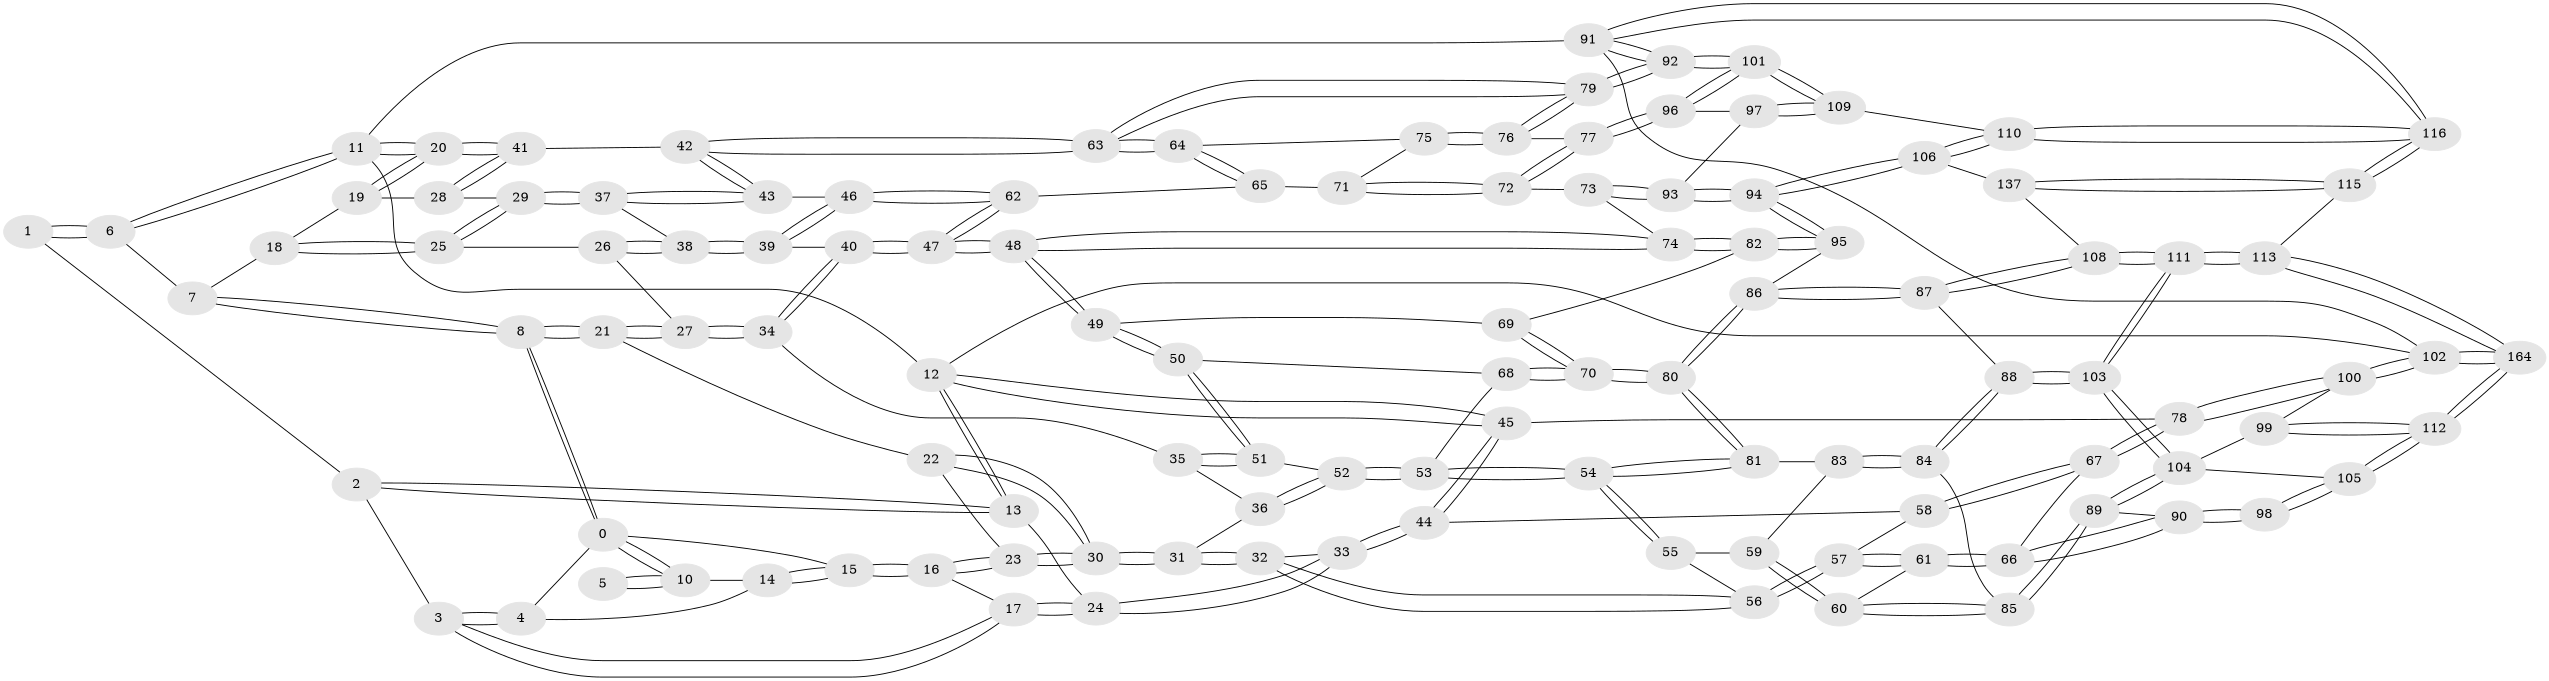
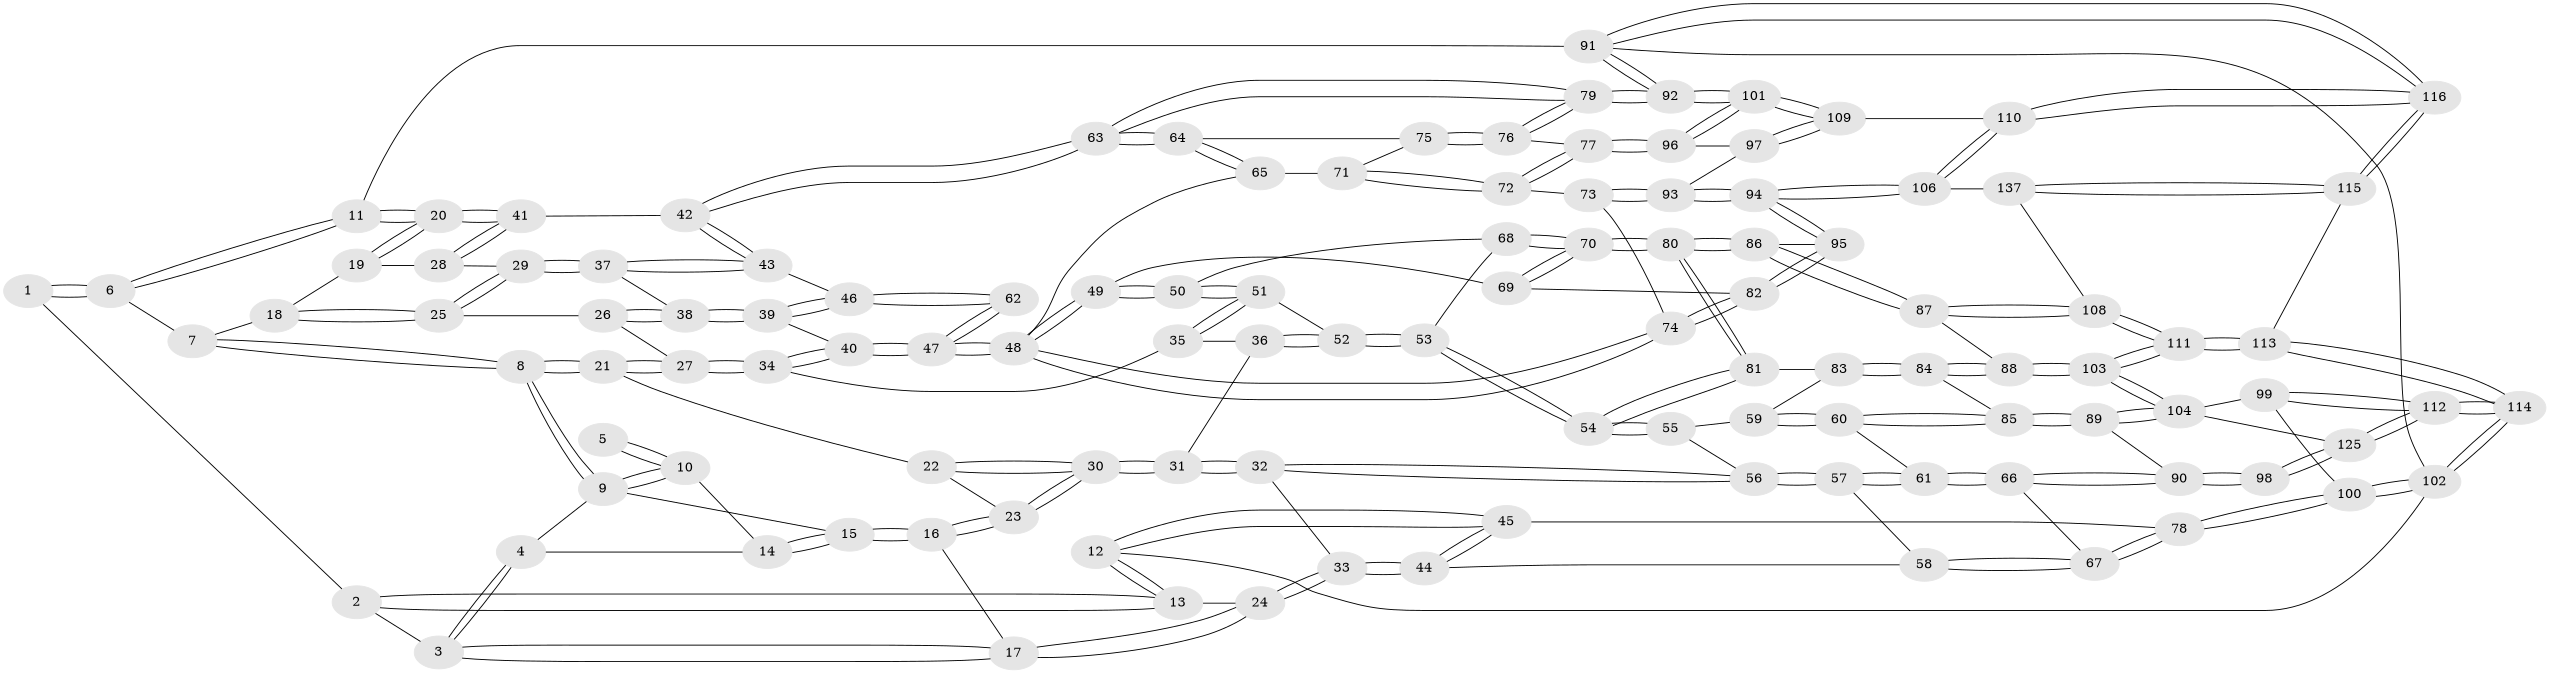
edge "65" -- "62": now "65" -- "48"
edge "11" -- "12": removed
node "164": label "164" -> "114"
node "105": label "105" -> "125"
node "0": label "0" -> "9"
